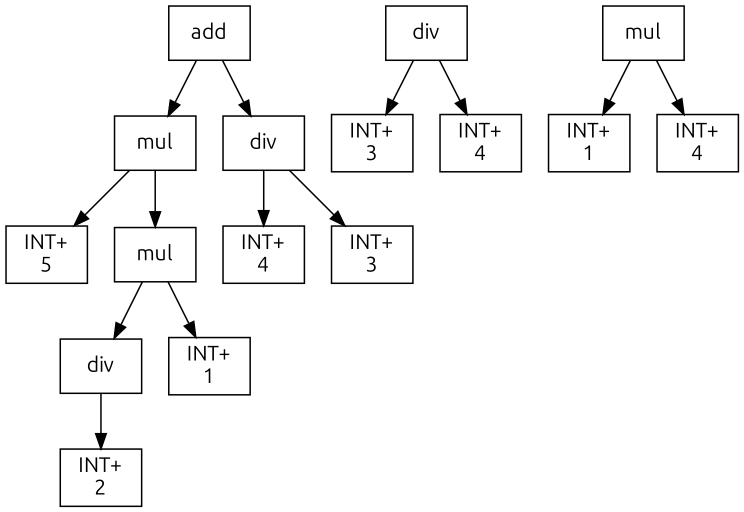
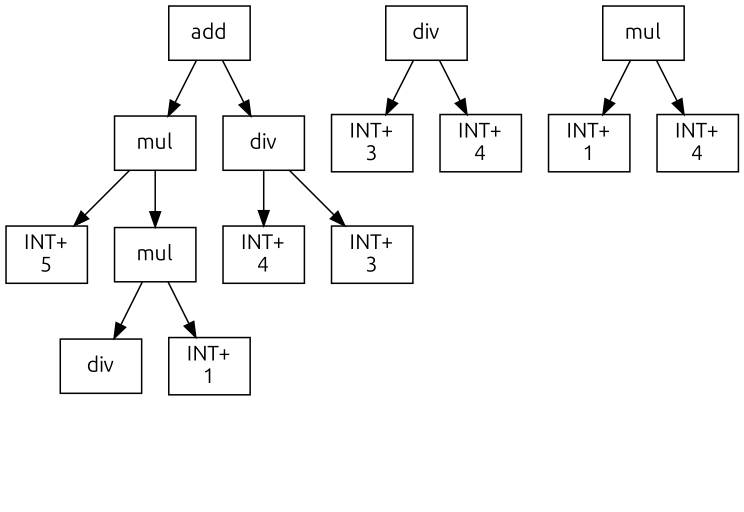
node "INT+ 2": removed
